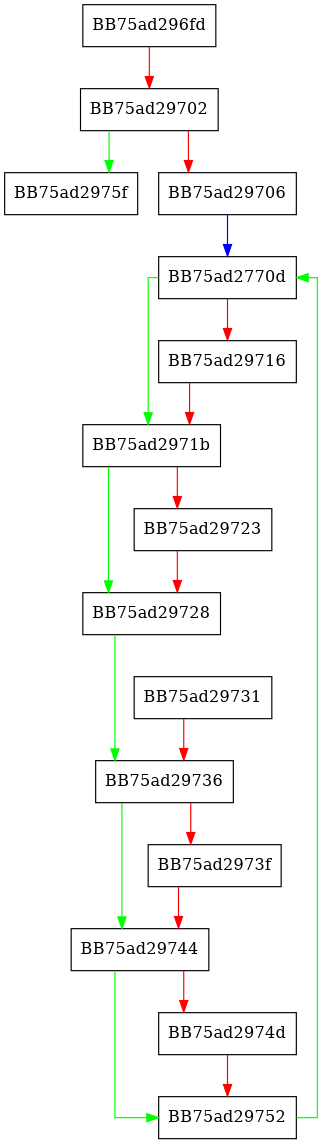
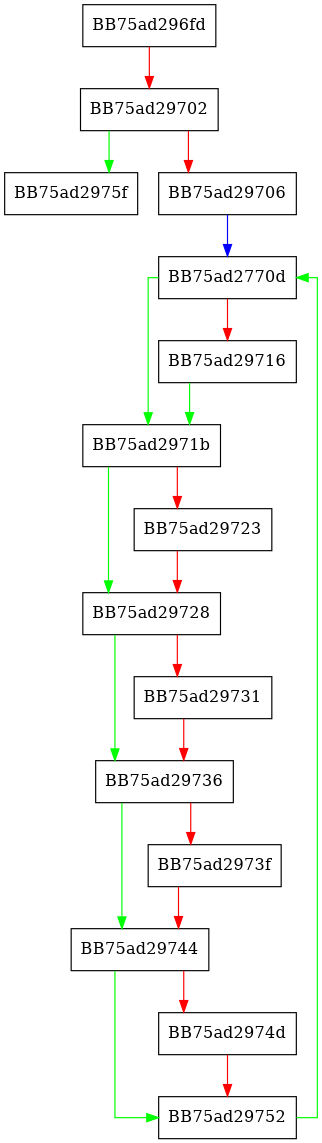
edge "BB75ad29716" -> "BB75ad2971b": color red -> green
edge "BB75ad29728" -> "BB75ad29731": added
